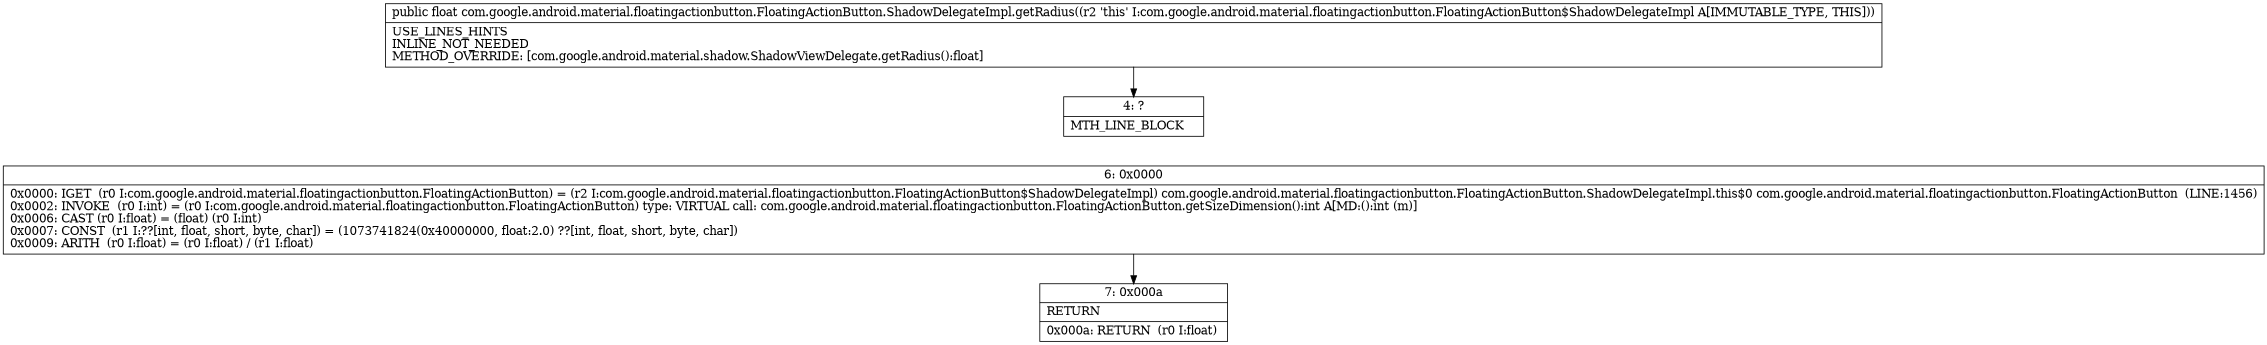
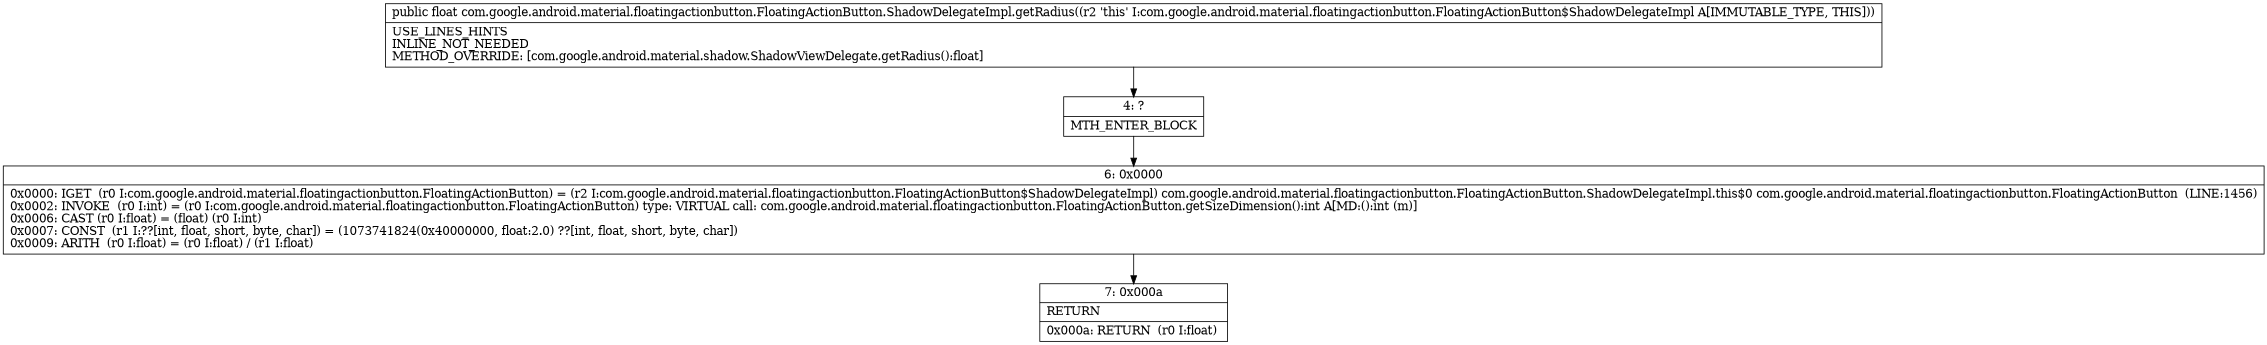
node "4: ?": text "MTH_LINE_BLOCK" -> "MTH_ENTER_BLOCK"
edge "4: ?" -> "6: 0x0000": added
